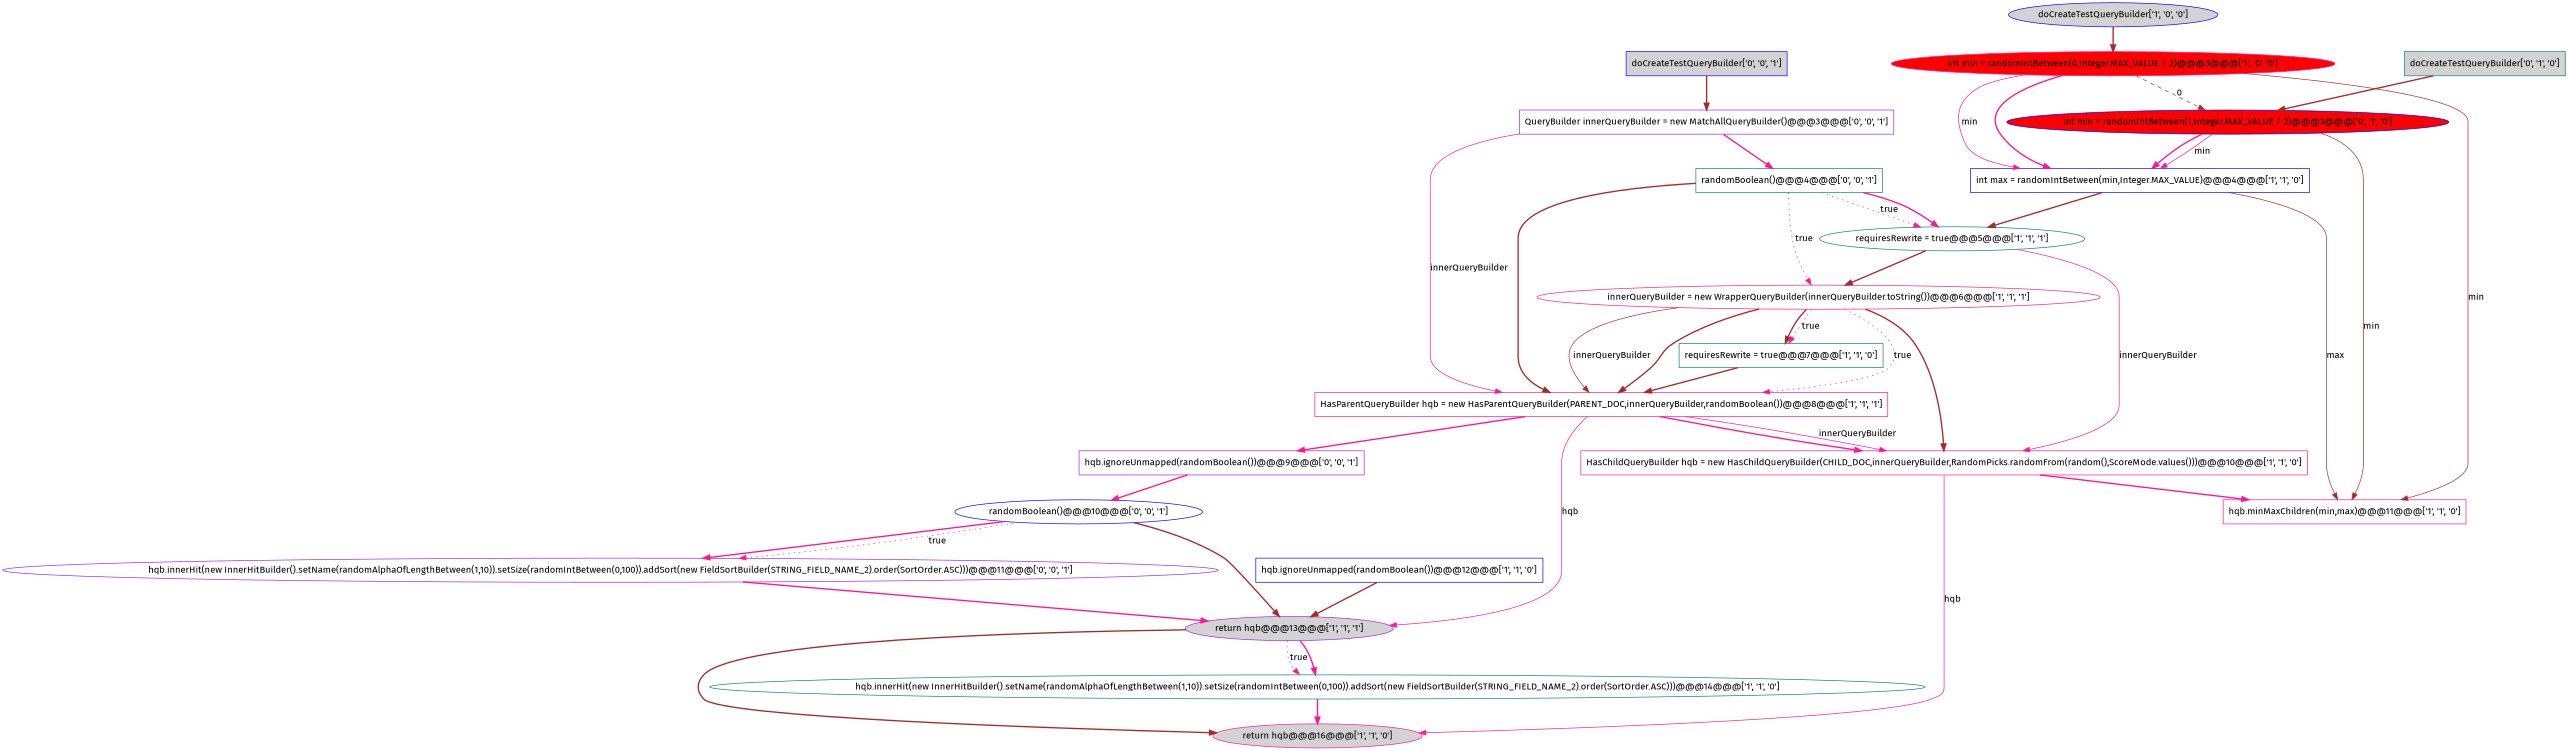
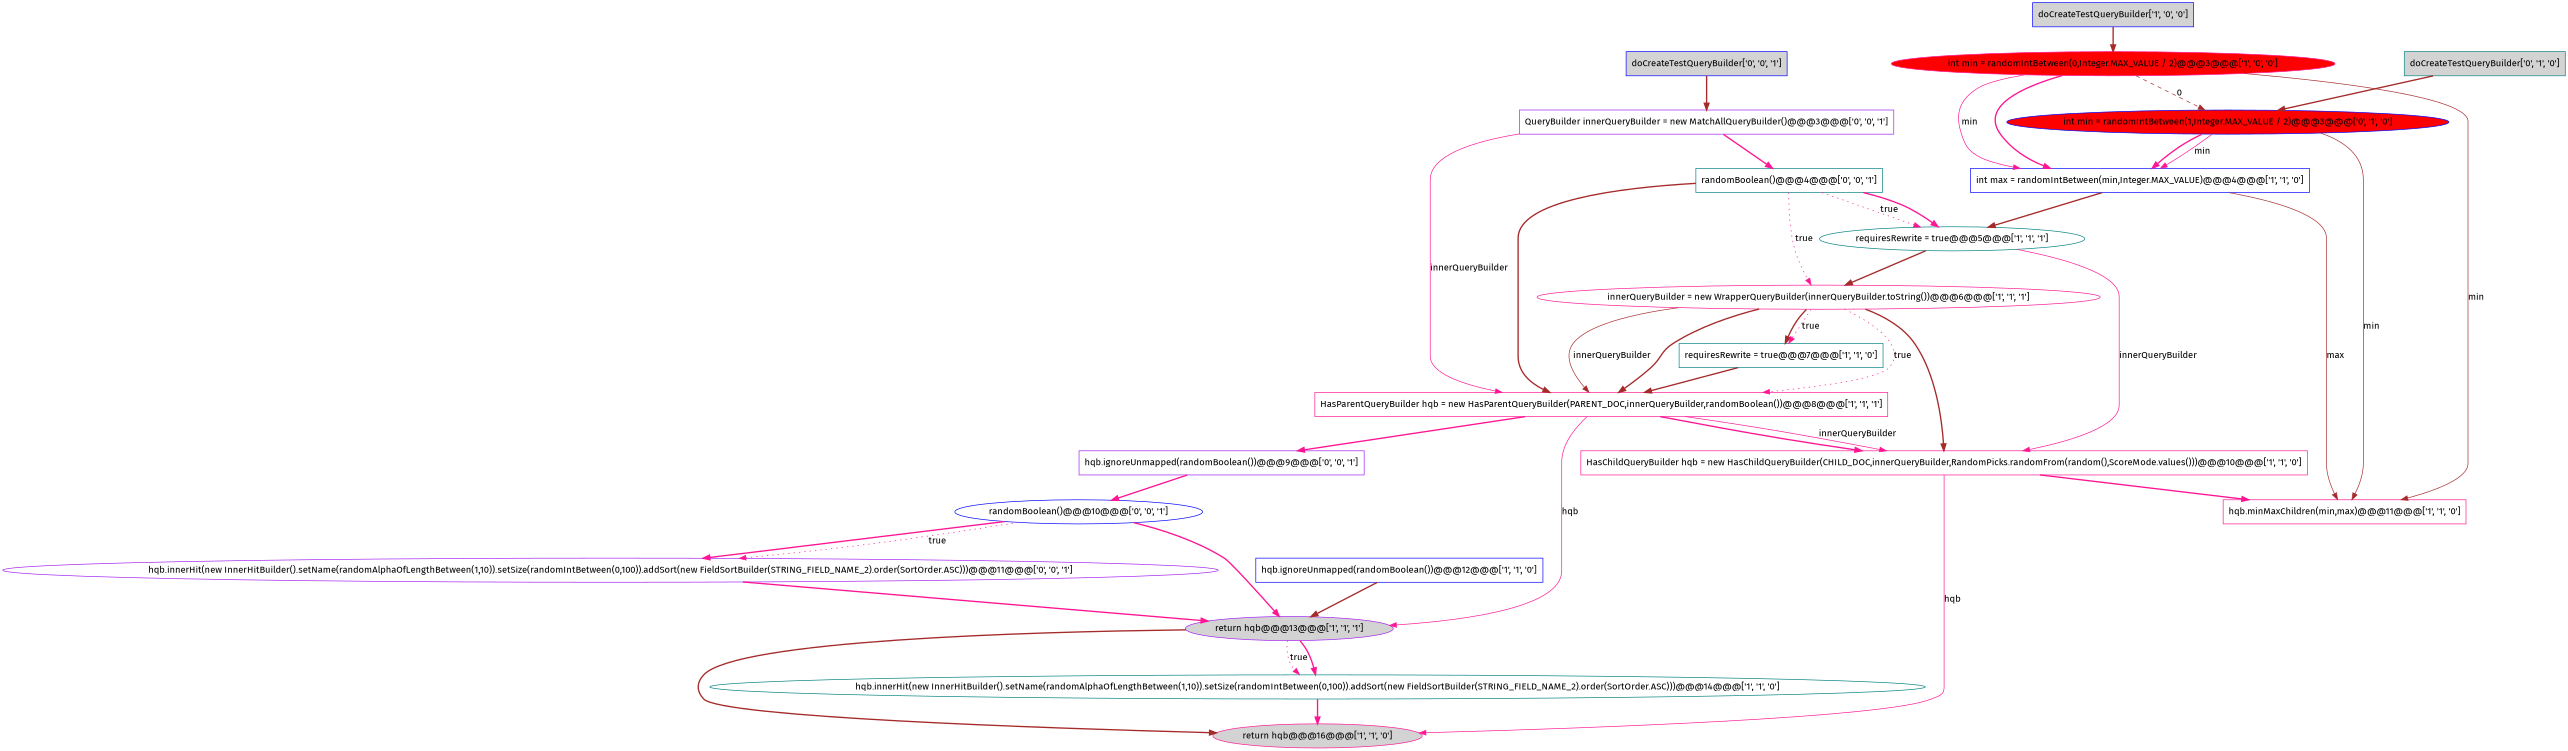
node "doCreateTestQueryBuilder['1', '0', '0']": shape ellipse -> box
edge "randomBoolean()@@@10@@@['0', '0', '1']" -> "return hqb@@@13@@@['1', '1', '1']": color brown -> deeppink
